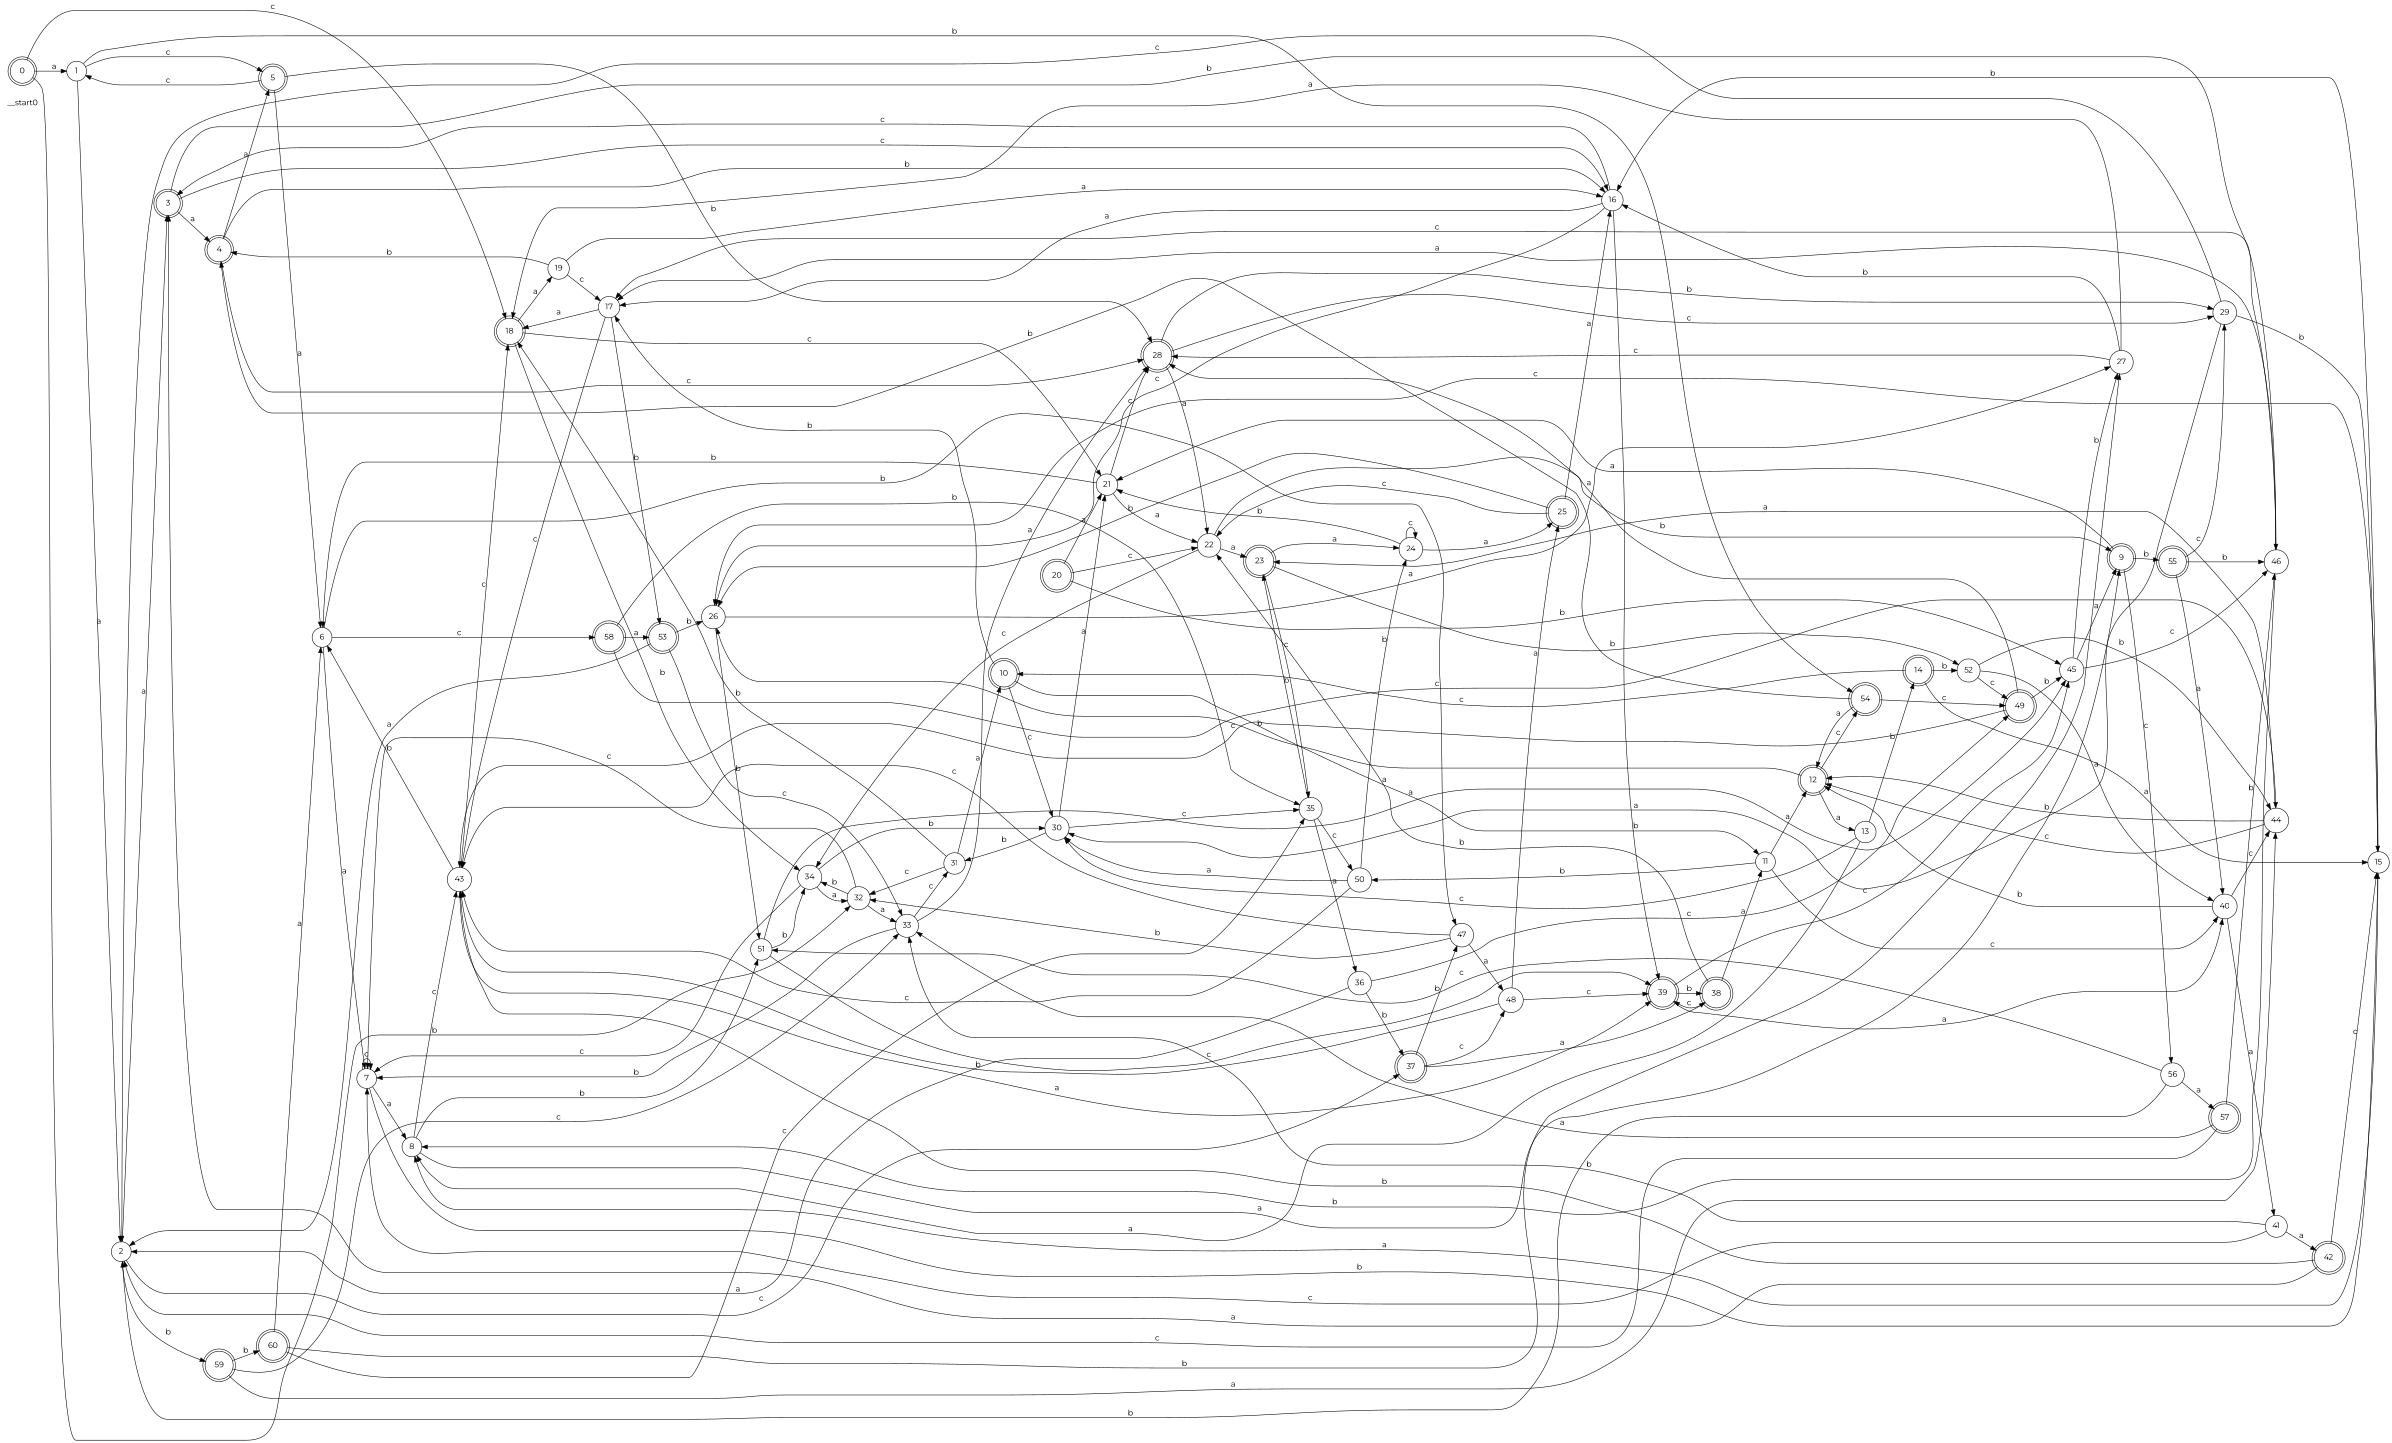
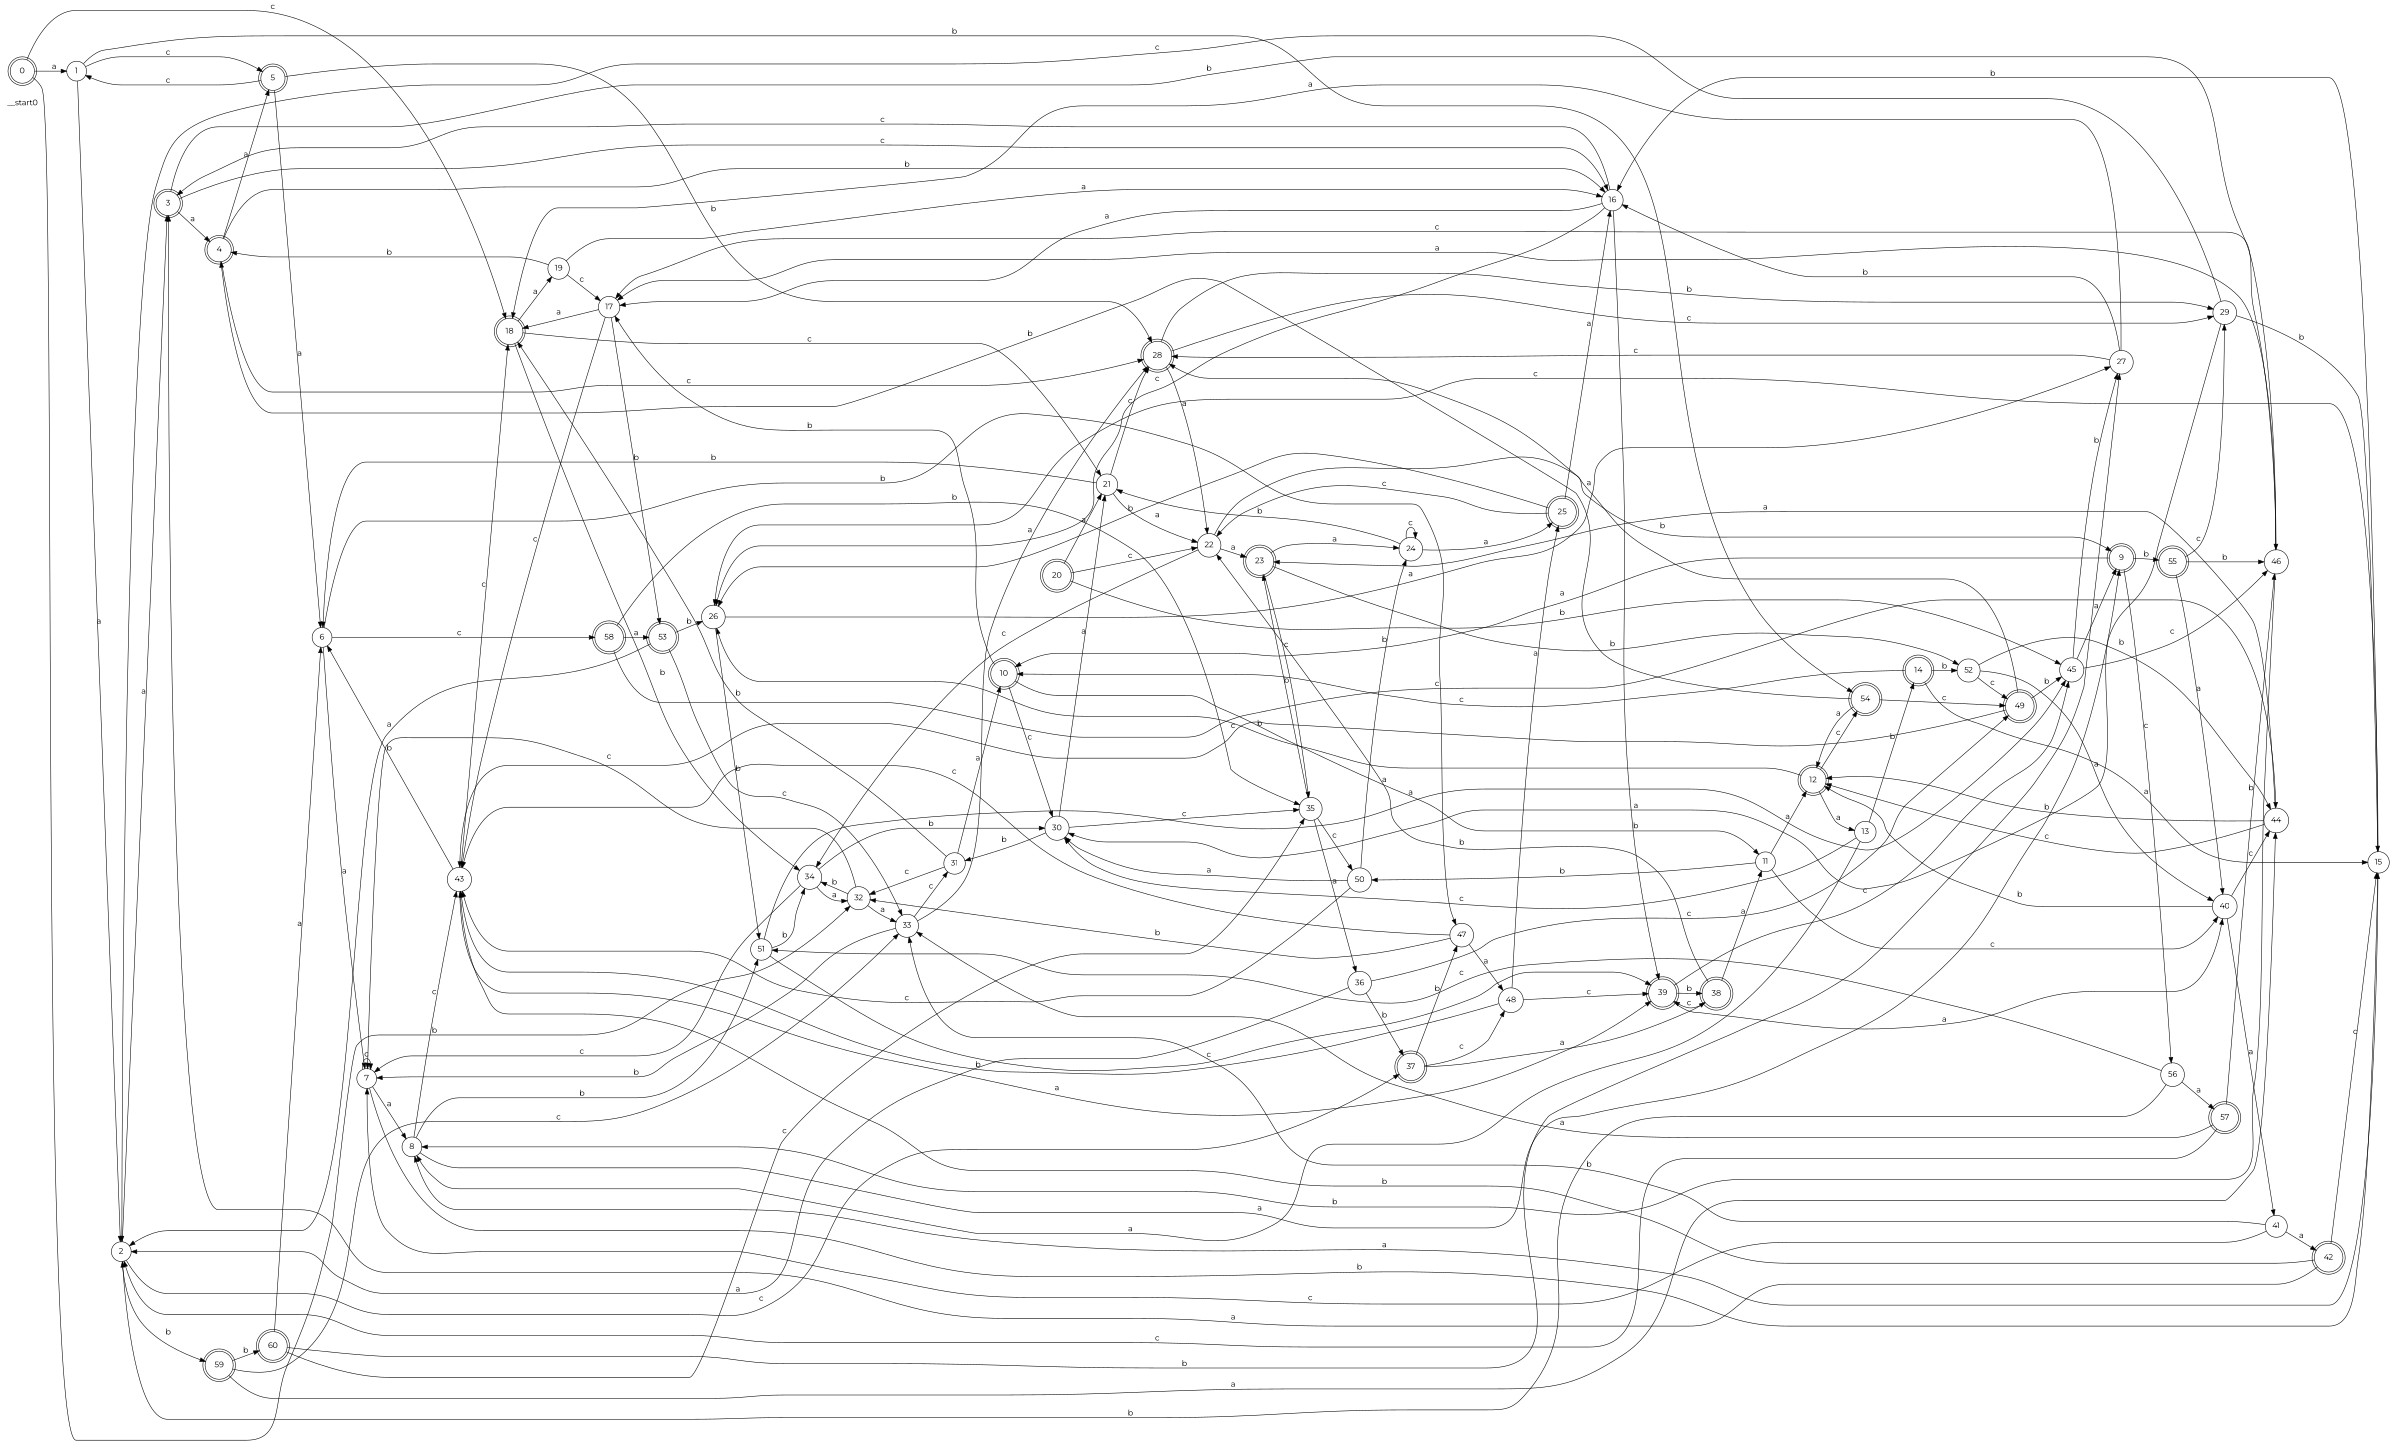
edge "9" -> "21": now "9" -> "10"
